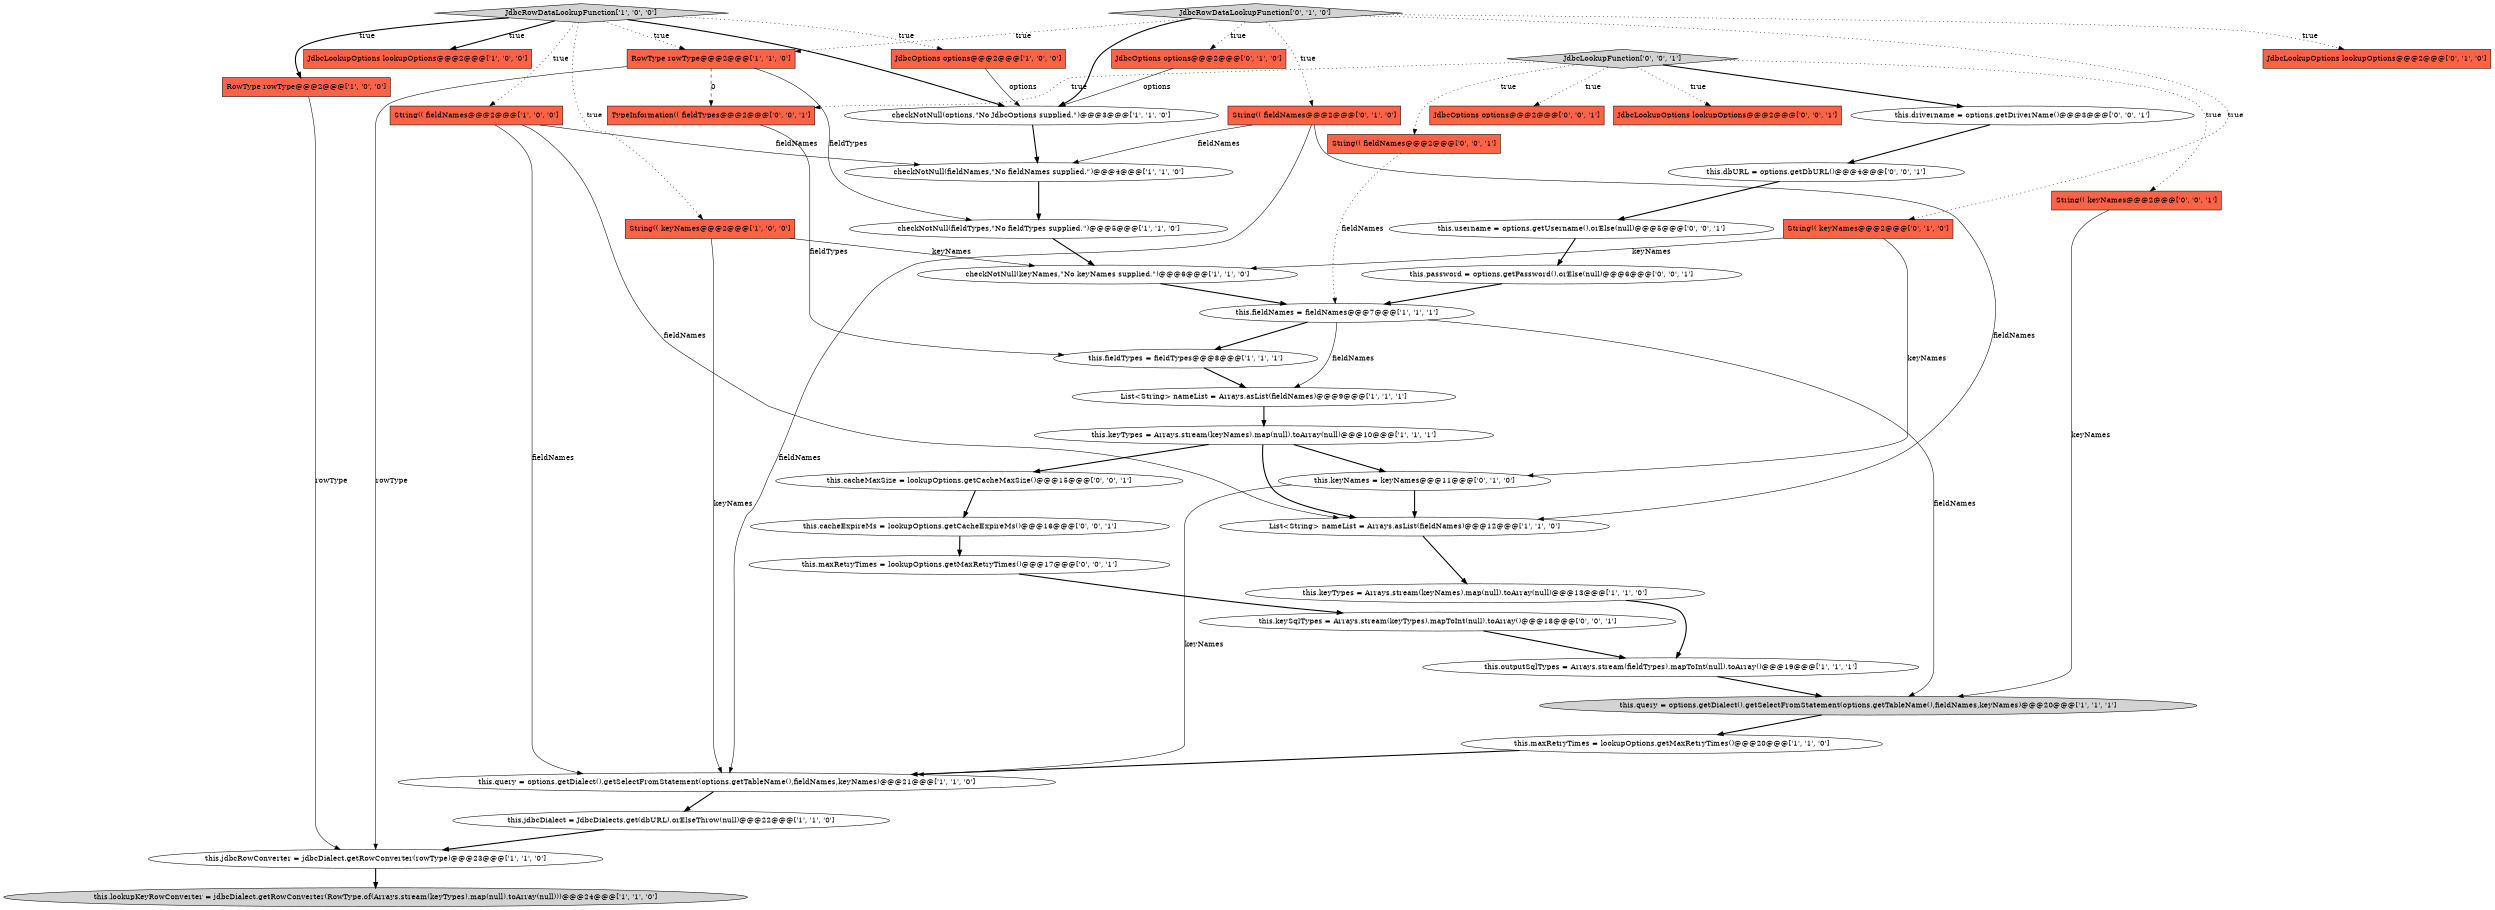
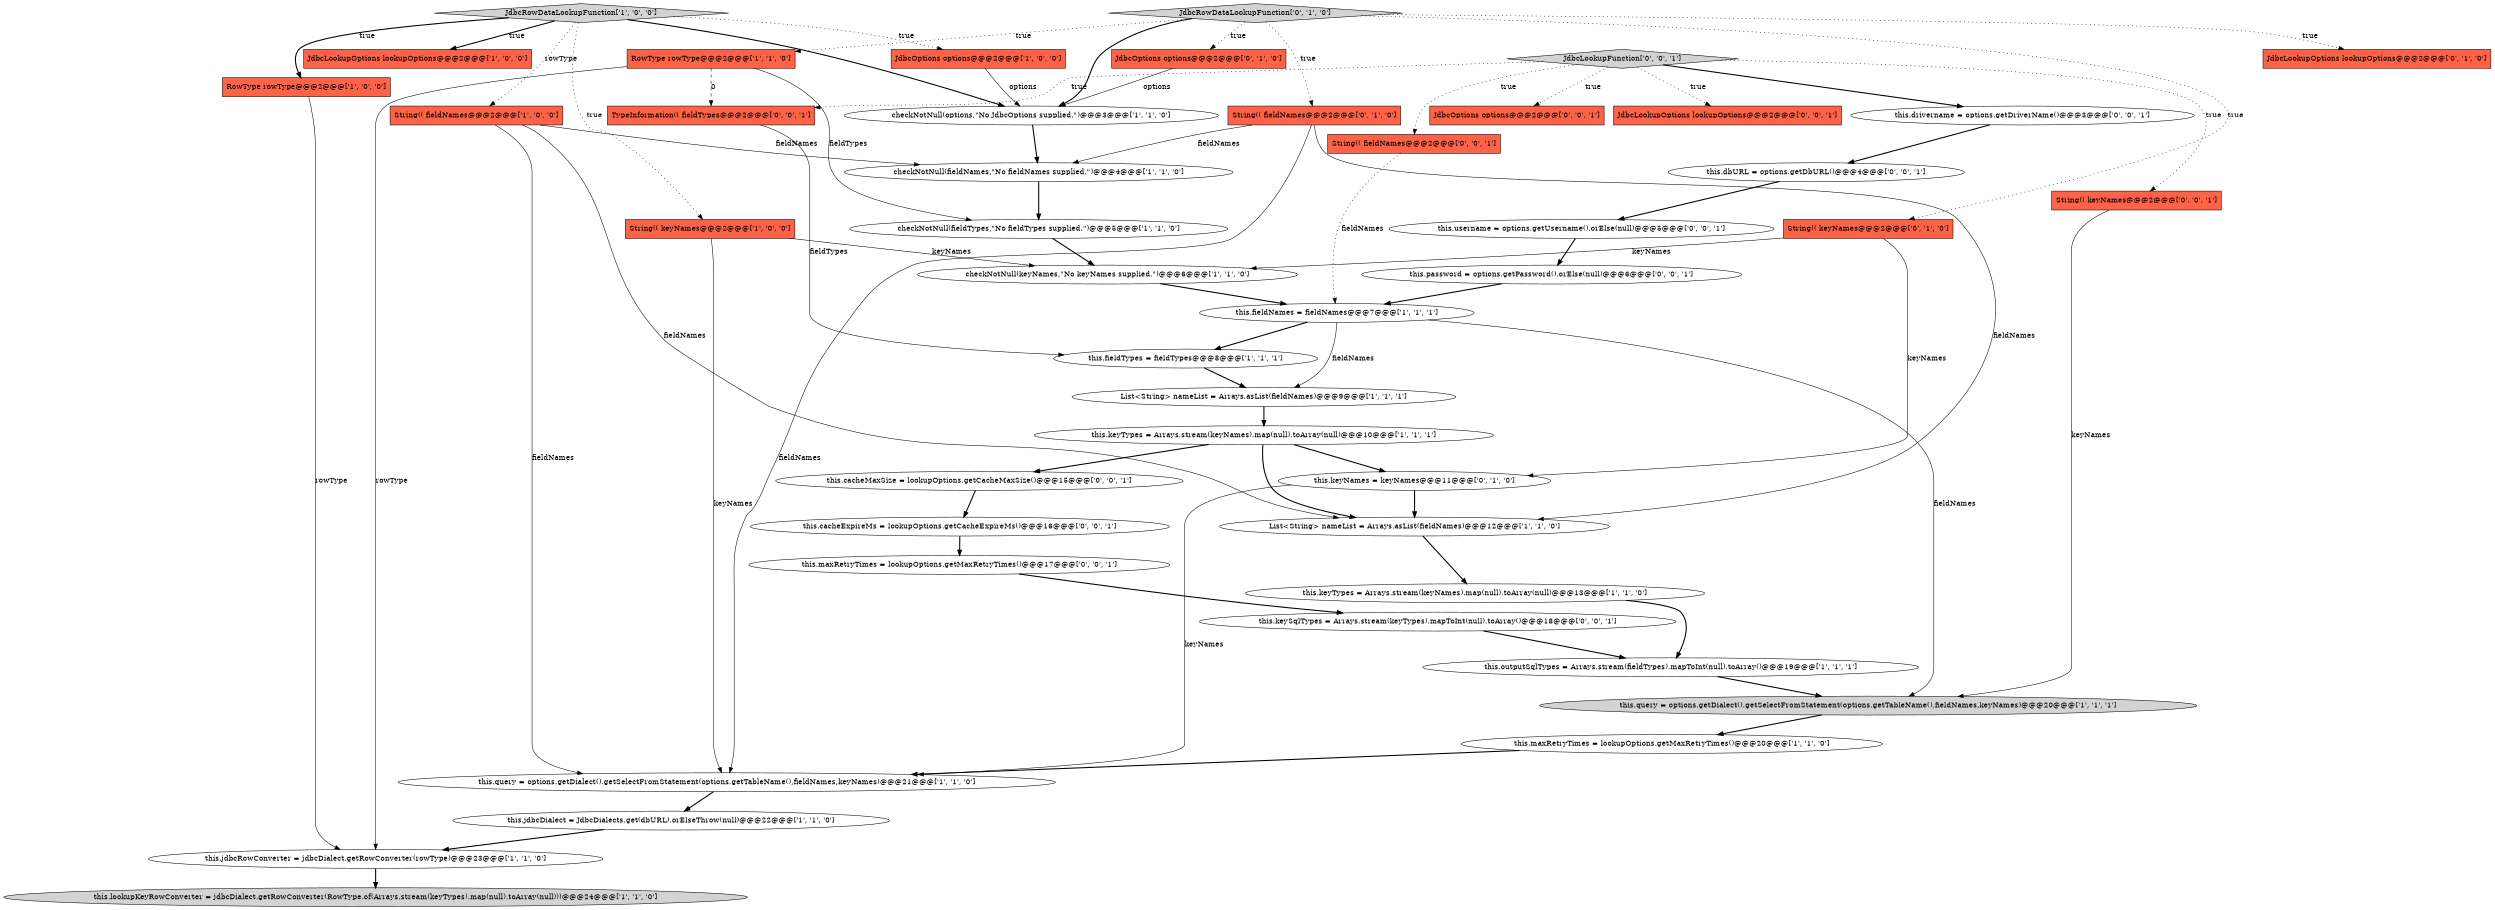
edge "JdbcRowDataLookupFunction['1', '0', '0']" -> "RowType rowType@@@2@@@['1', '1', '0']": removed, label "true"
edge "JdbcRowDataLookupFunction['1', '0', '0']" -> "String(( fieldNames@@@2@@@['1', '0', '0']": label "true" -> "rowType"
